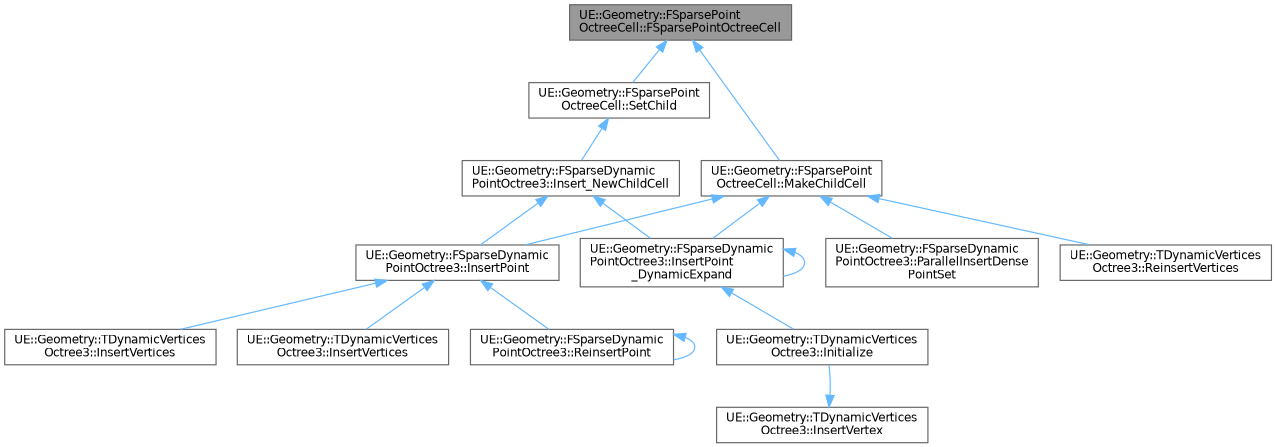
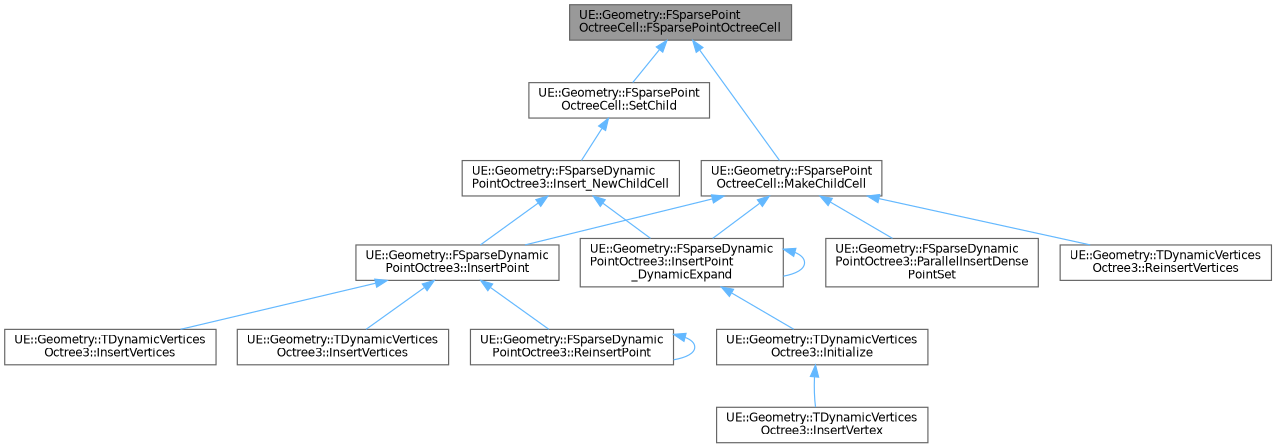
edge "UE::Geometry::TDynamicVertices Octree3::Initialize" -> "UE::Geometry::TDynamicVertices Octree3::InsertVertex": reversed
